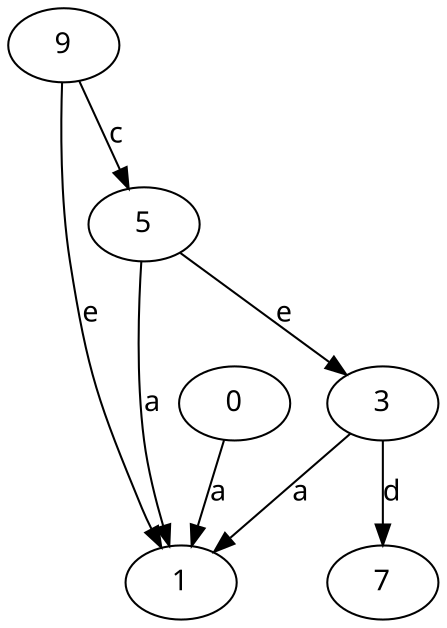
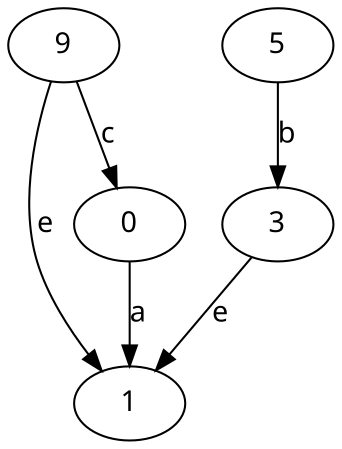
edge "9" -> "5": now "9" -> "0"
edge "5" -> "3": label "e" -> "b"
edge "5" -> "1": removed, label "a"
edge "3" -> "1": label "a" -> "e"
node "7": removed
